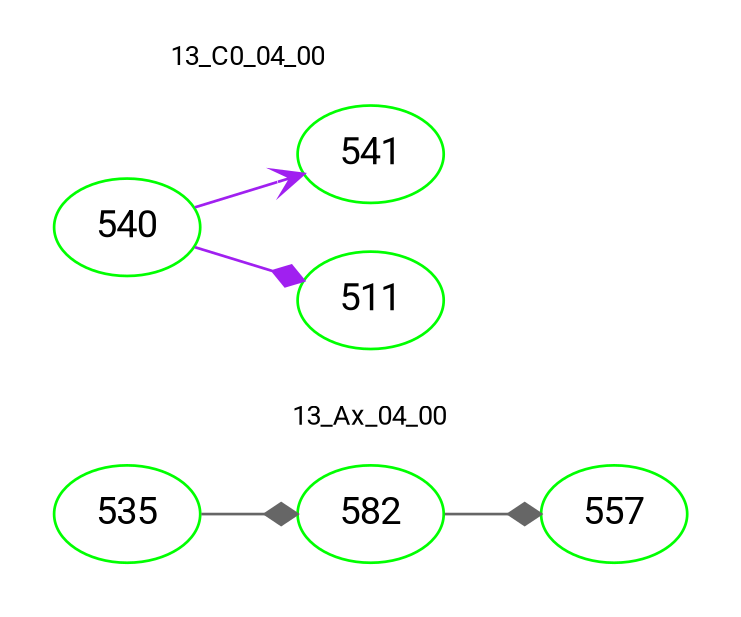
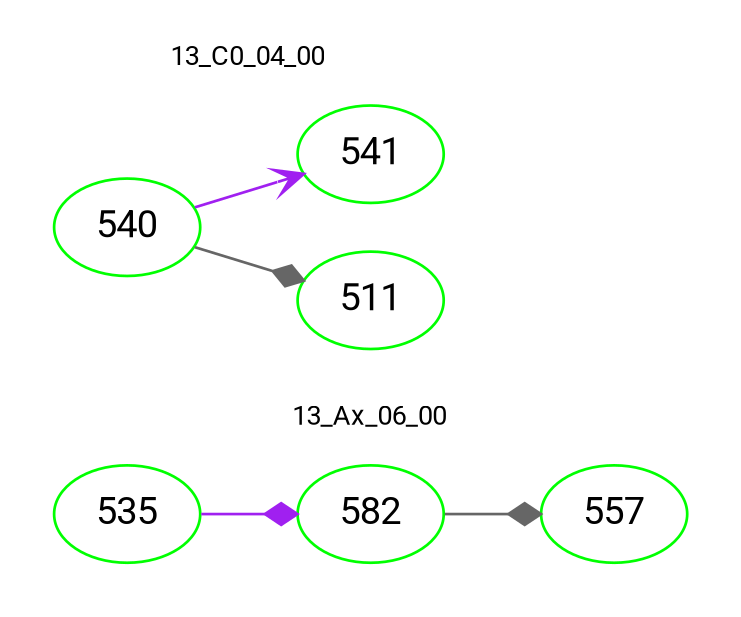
edge "540" -> "511": color purple -> gray40
cluster "13_Ax_04_00": label "13_Ax_04_00" -> "13_Ax_06_00"
edge "535" -> "582": color gray40 -> purple
